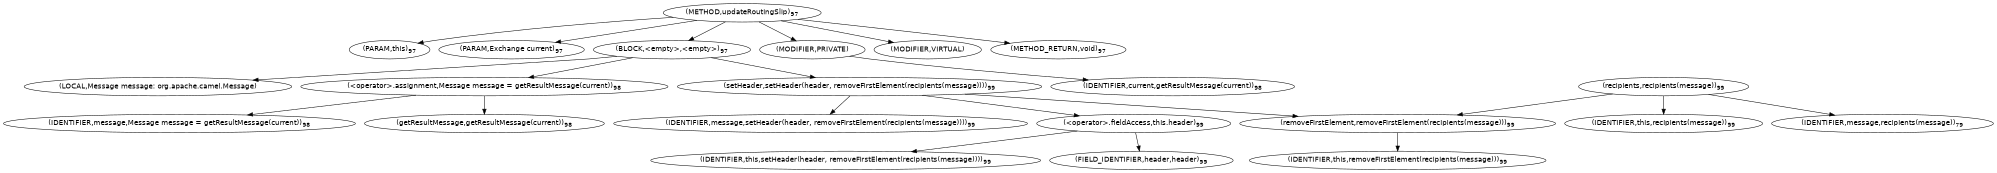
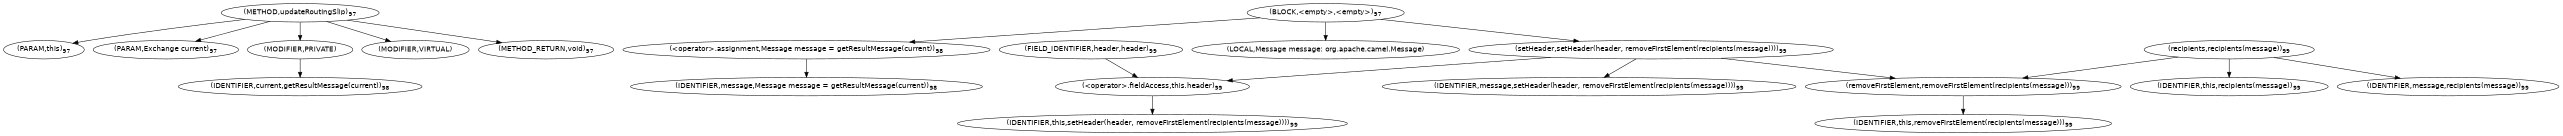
edge "(METHOD,updateRoutingSlip)" -> "(BLOCK,<empty>,<empty>)": removed
node "(IDENTIFIER,message,recipients(message))": text "79" -> "99"
node "(getResultMessage,getResultMessage(current))": removed
edge "(<operator>.fieldAccess,this.header)" -> "(FIELD_IDENTIFIER,header,header)": reversed
